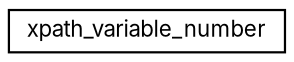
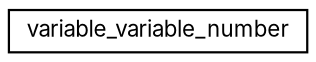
node "xpath_variable_number": label "xpath_variable_number" -> "variable_variable_number"
